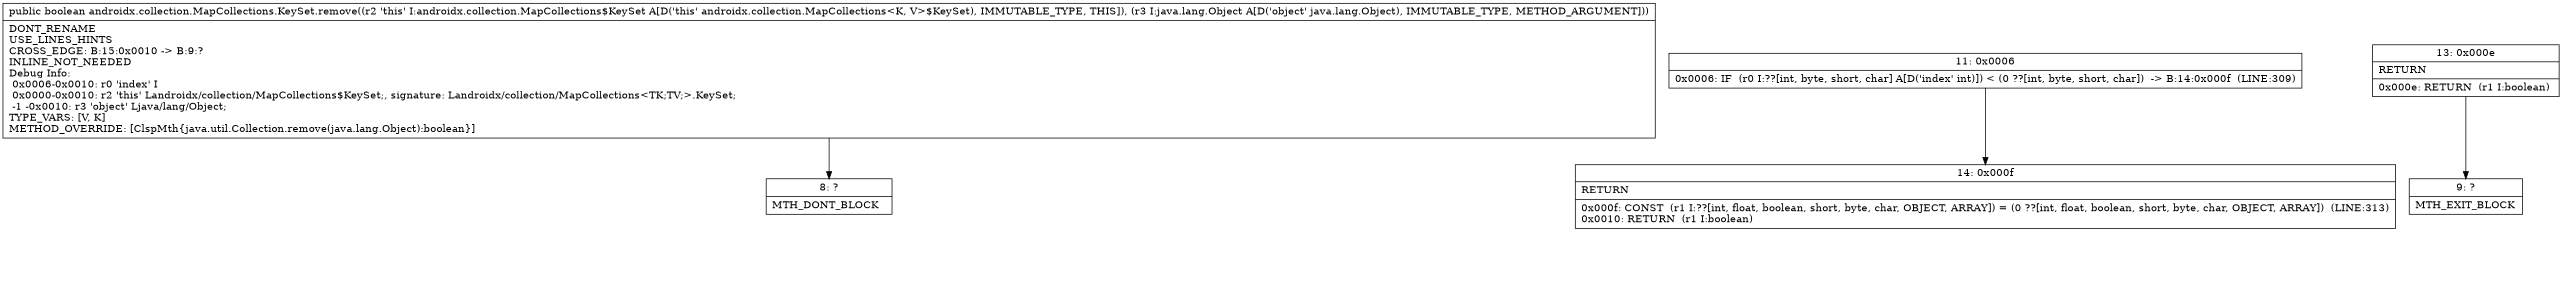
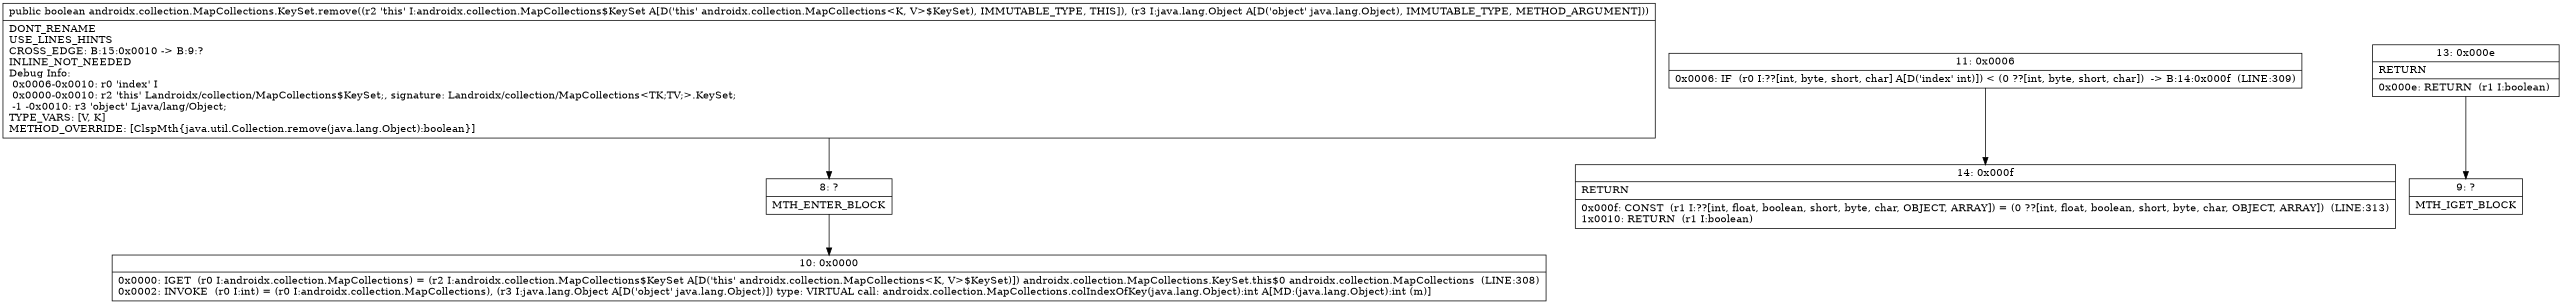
node "8: ?": text "MTH_DONT_BLOCK" -> "MTH_ENTER_BLOCK"
node "9: ?": text "MTH_EXIT_BLOCK" -> "MTH_IGET_BLOCK"
node "14: 0x000f": text "0x0010: RETURN  (r1 I:boolean)" -> "1x0010: RETURN  (r1 I:boolean)"
node "10: 0x0000": added
